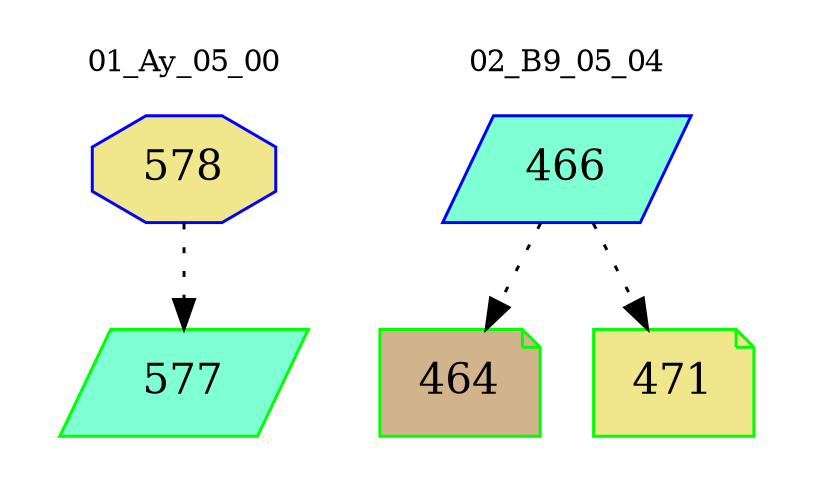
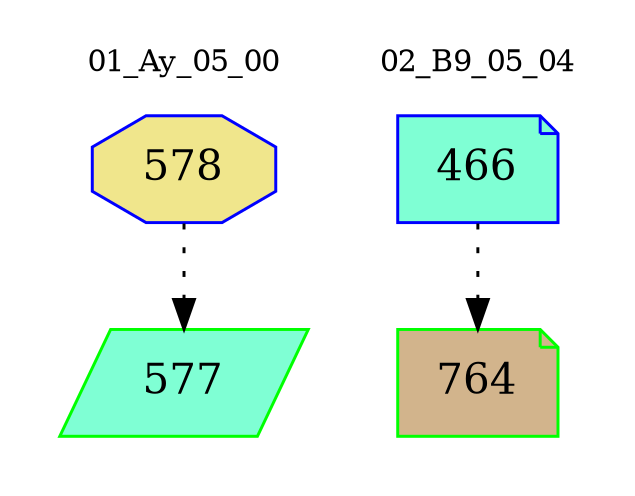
node "466": shape parallelogram -> note
node "464": label "464" -> "764"
node "471": removed
